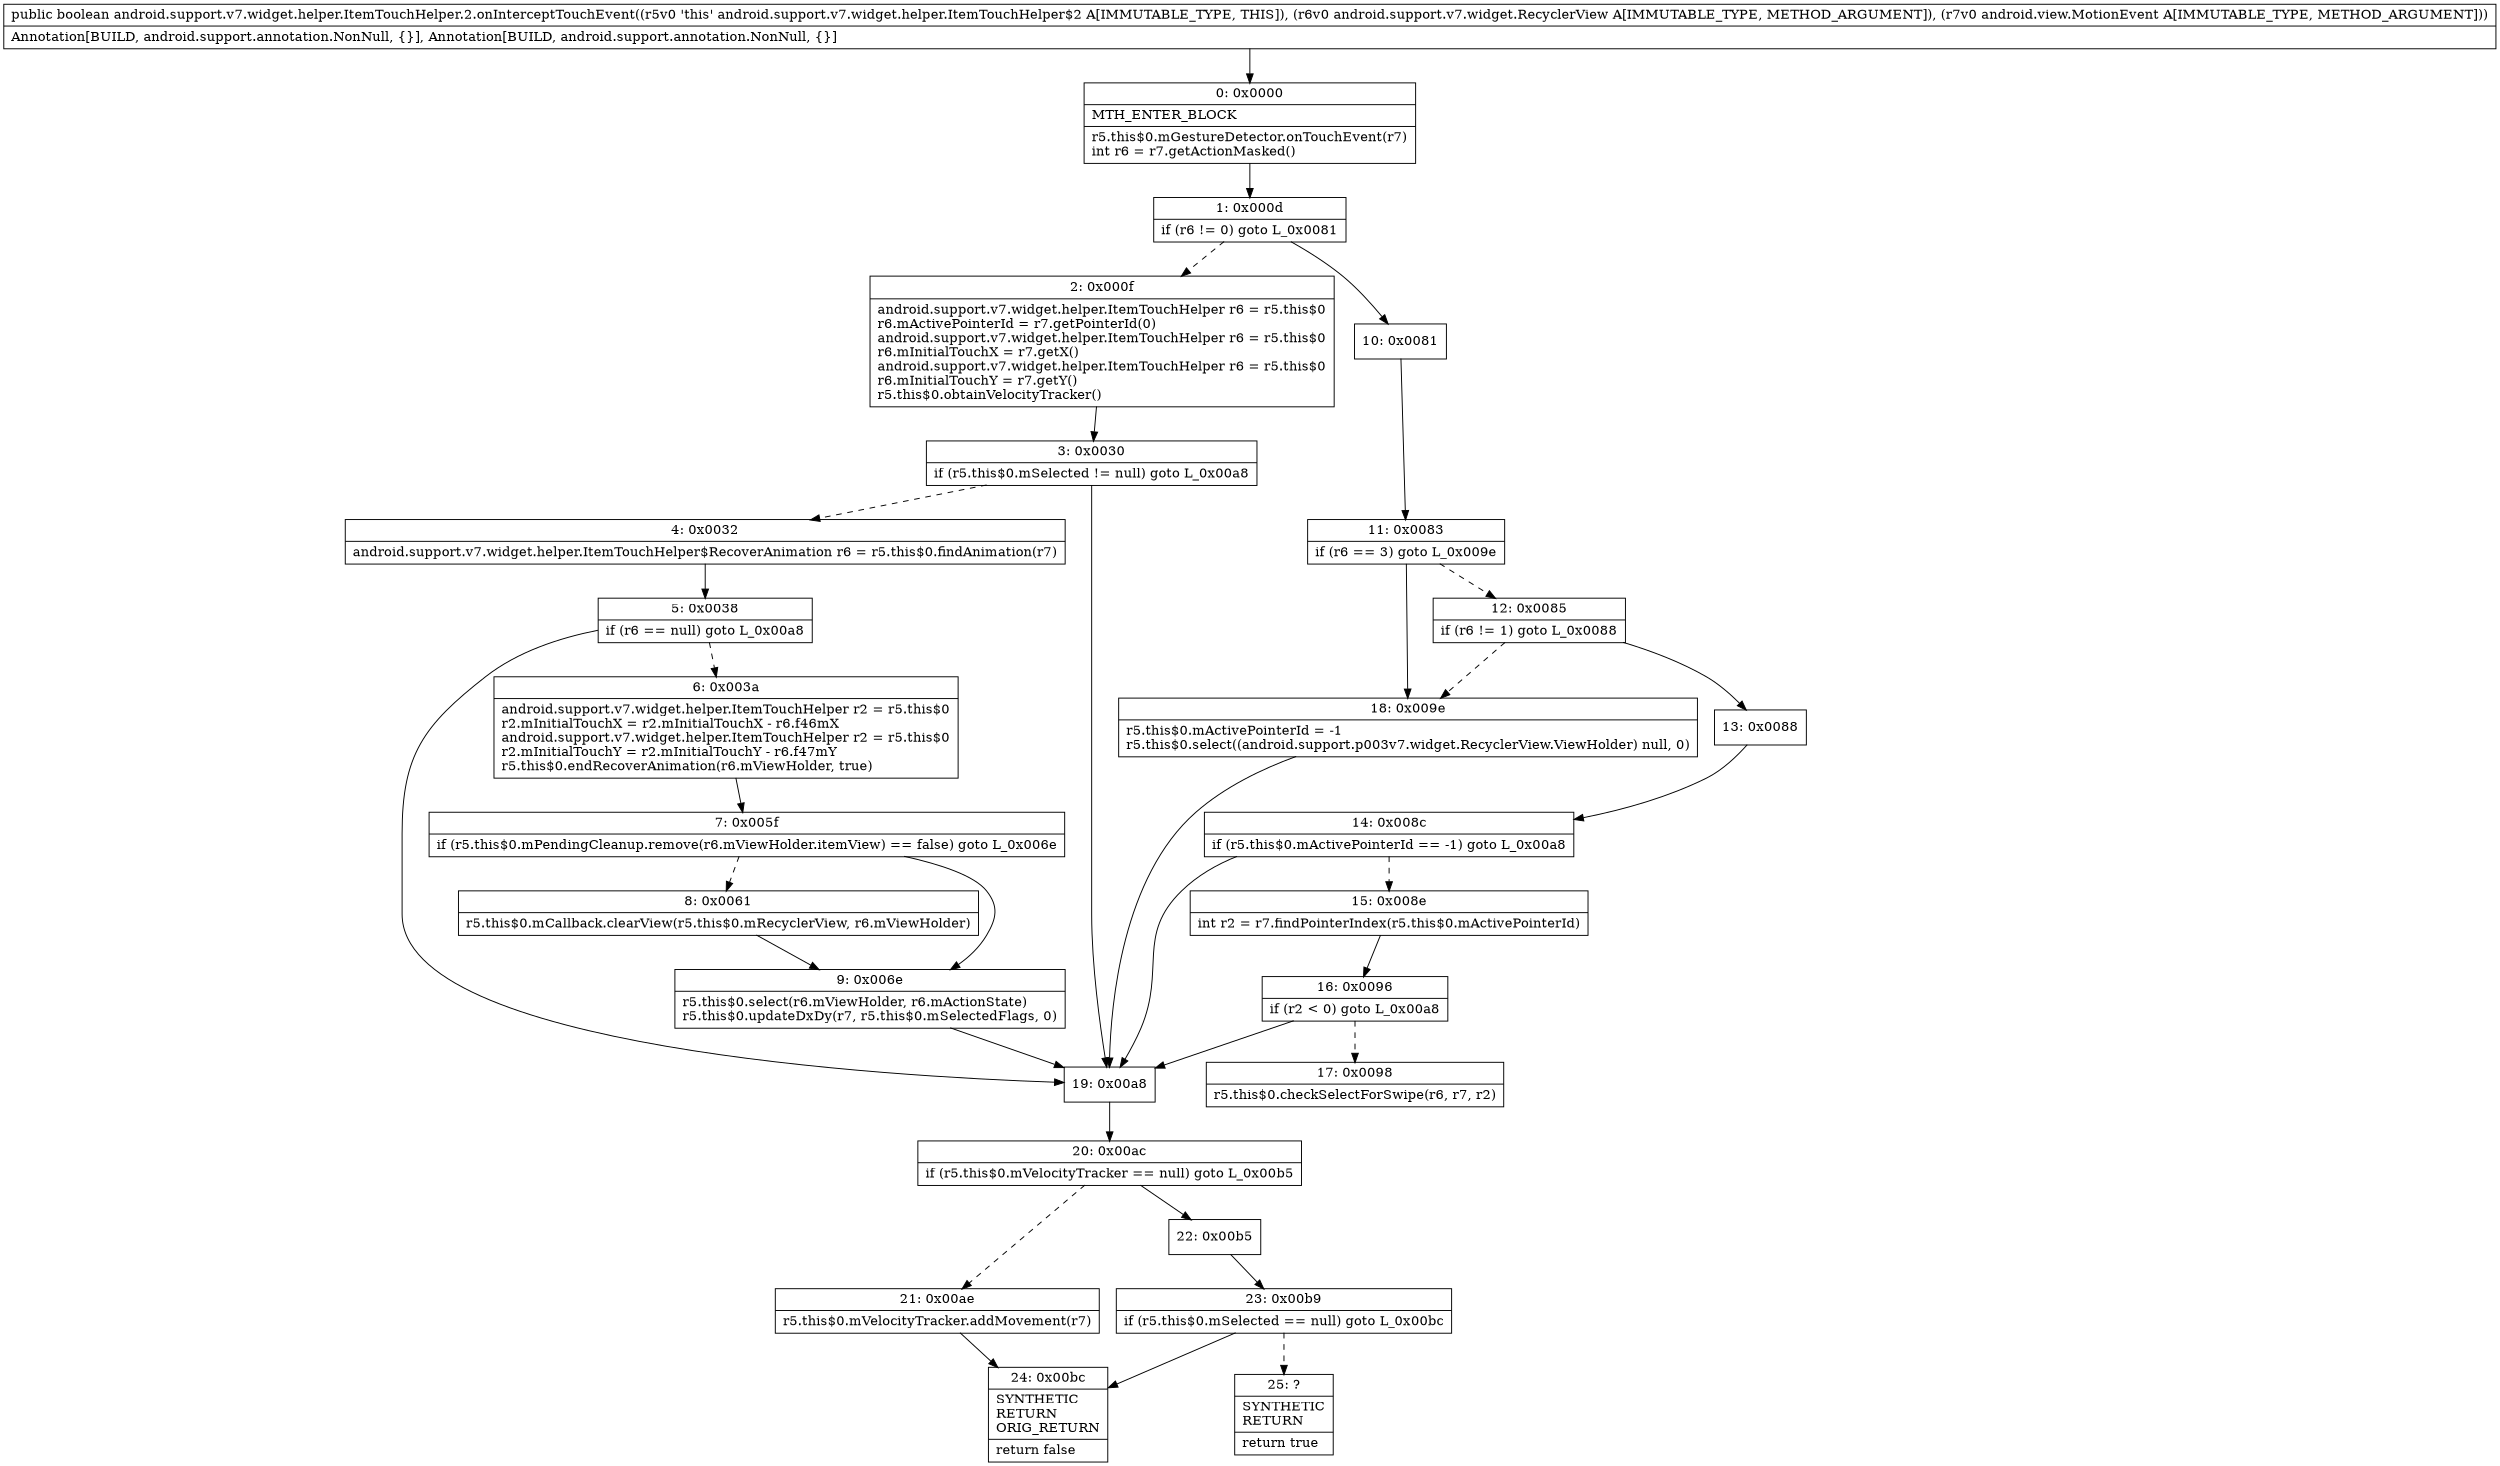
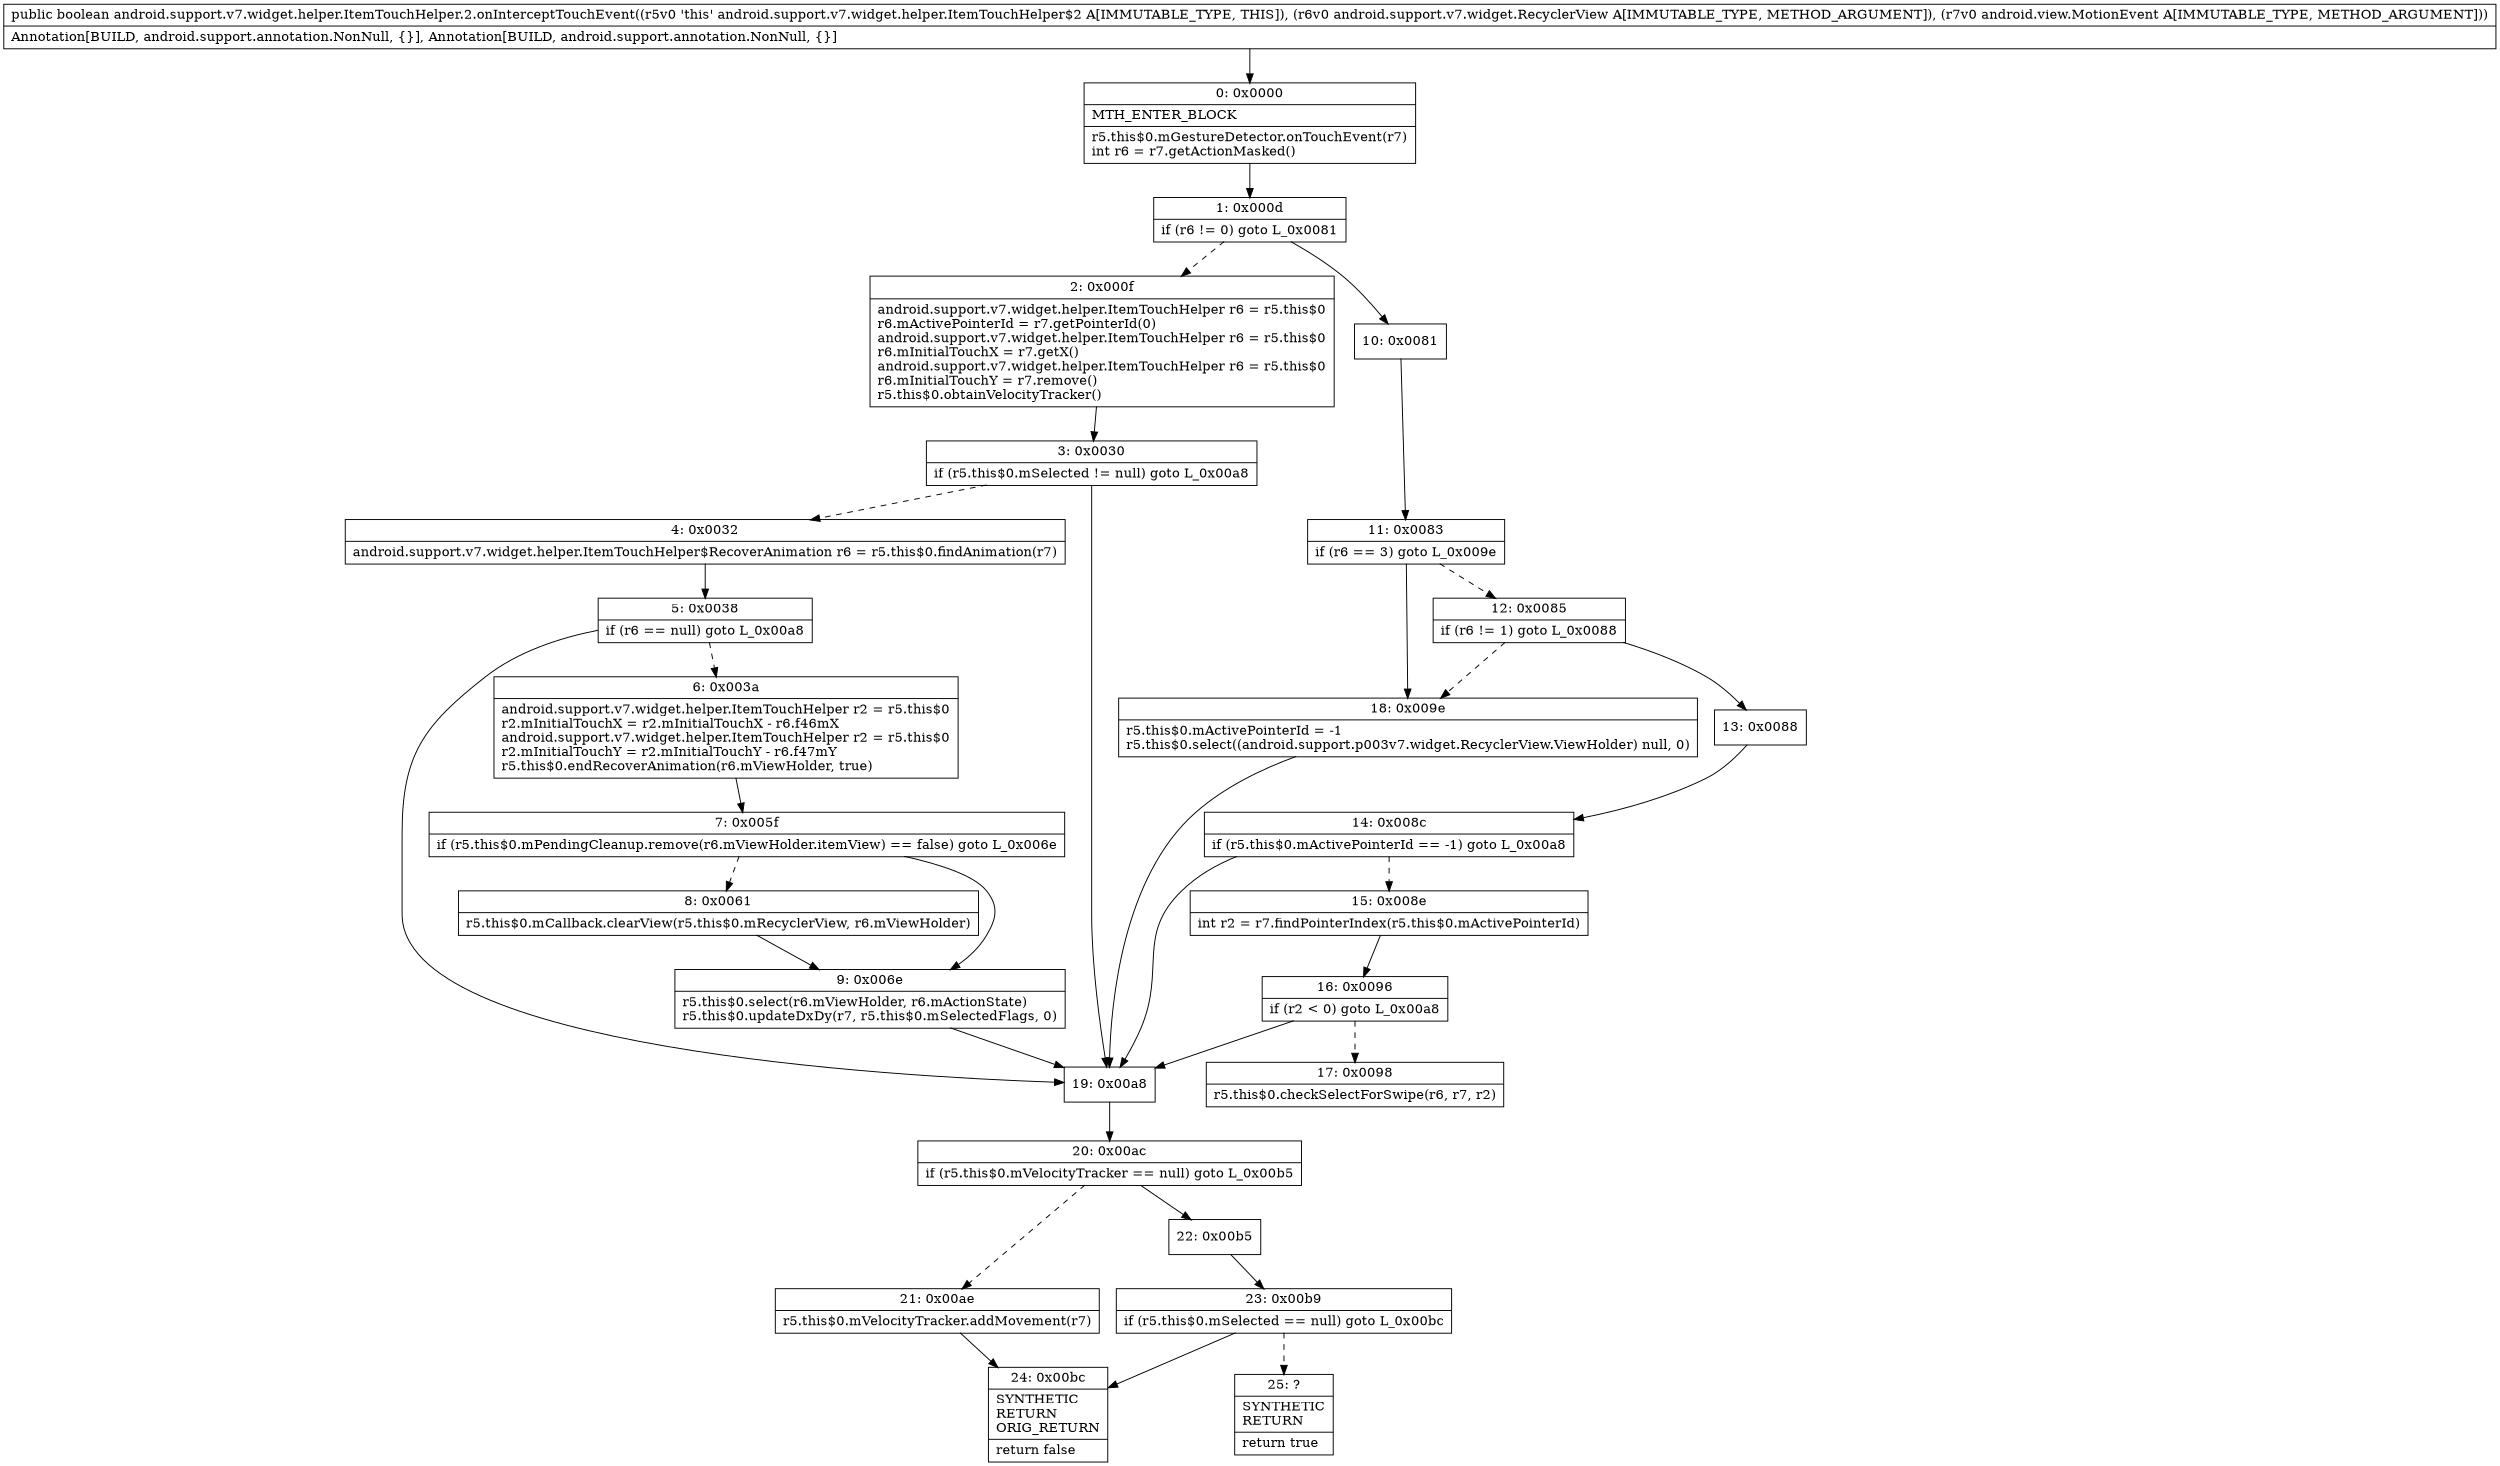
node "2: 0x000f": text "r6.mInitialTouchY = r7.getY()" -> "r6.mInitialTouchY = r7.remove()"
